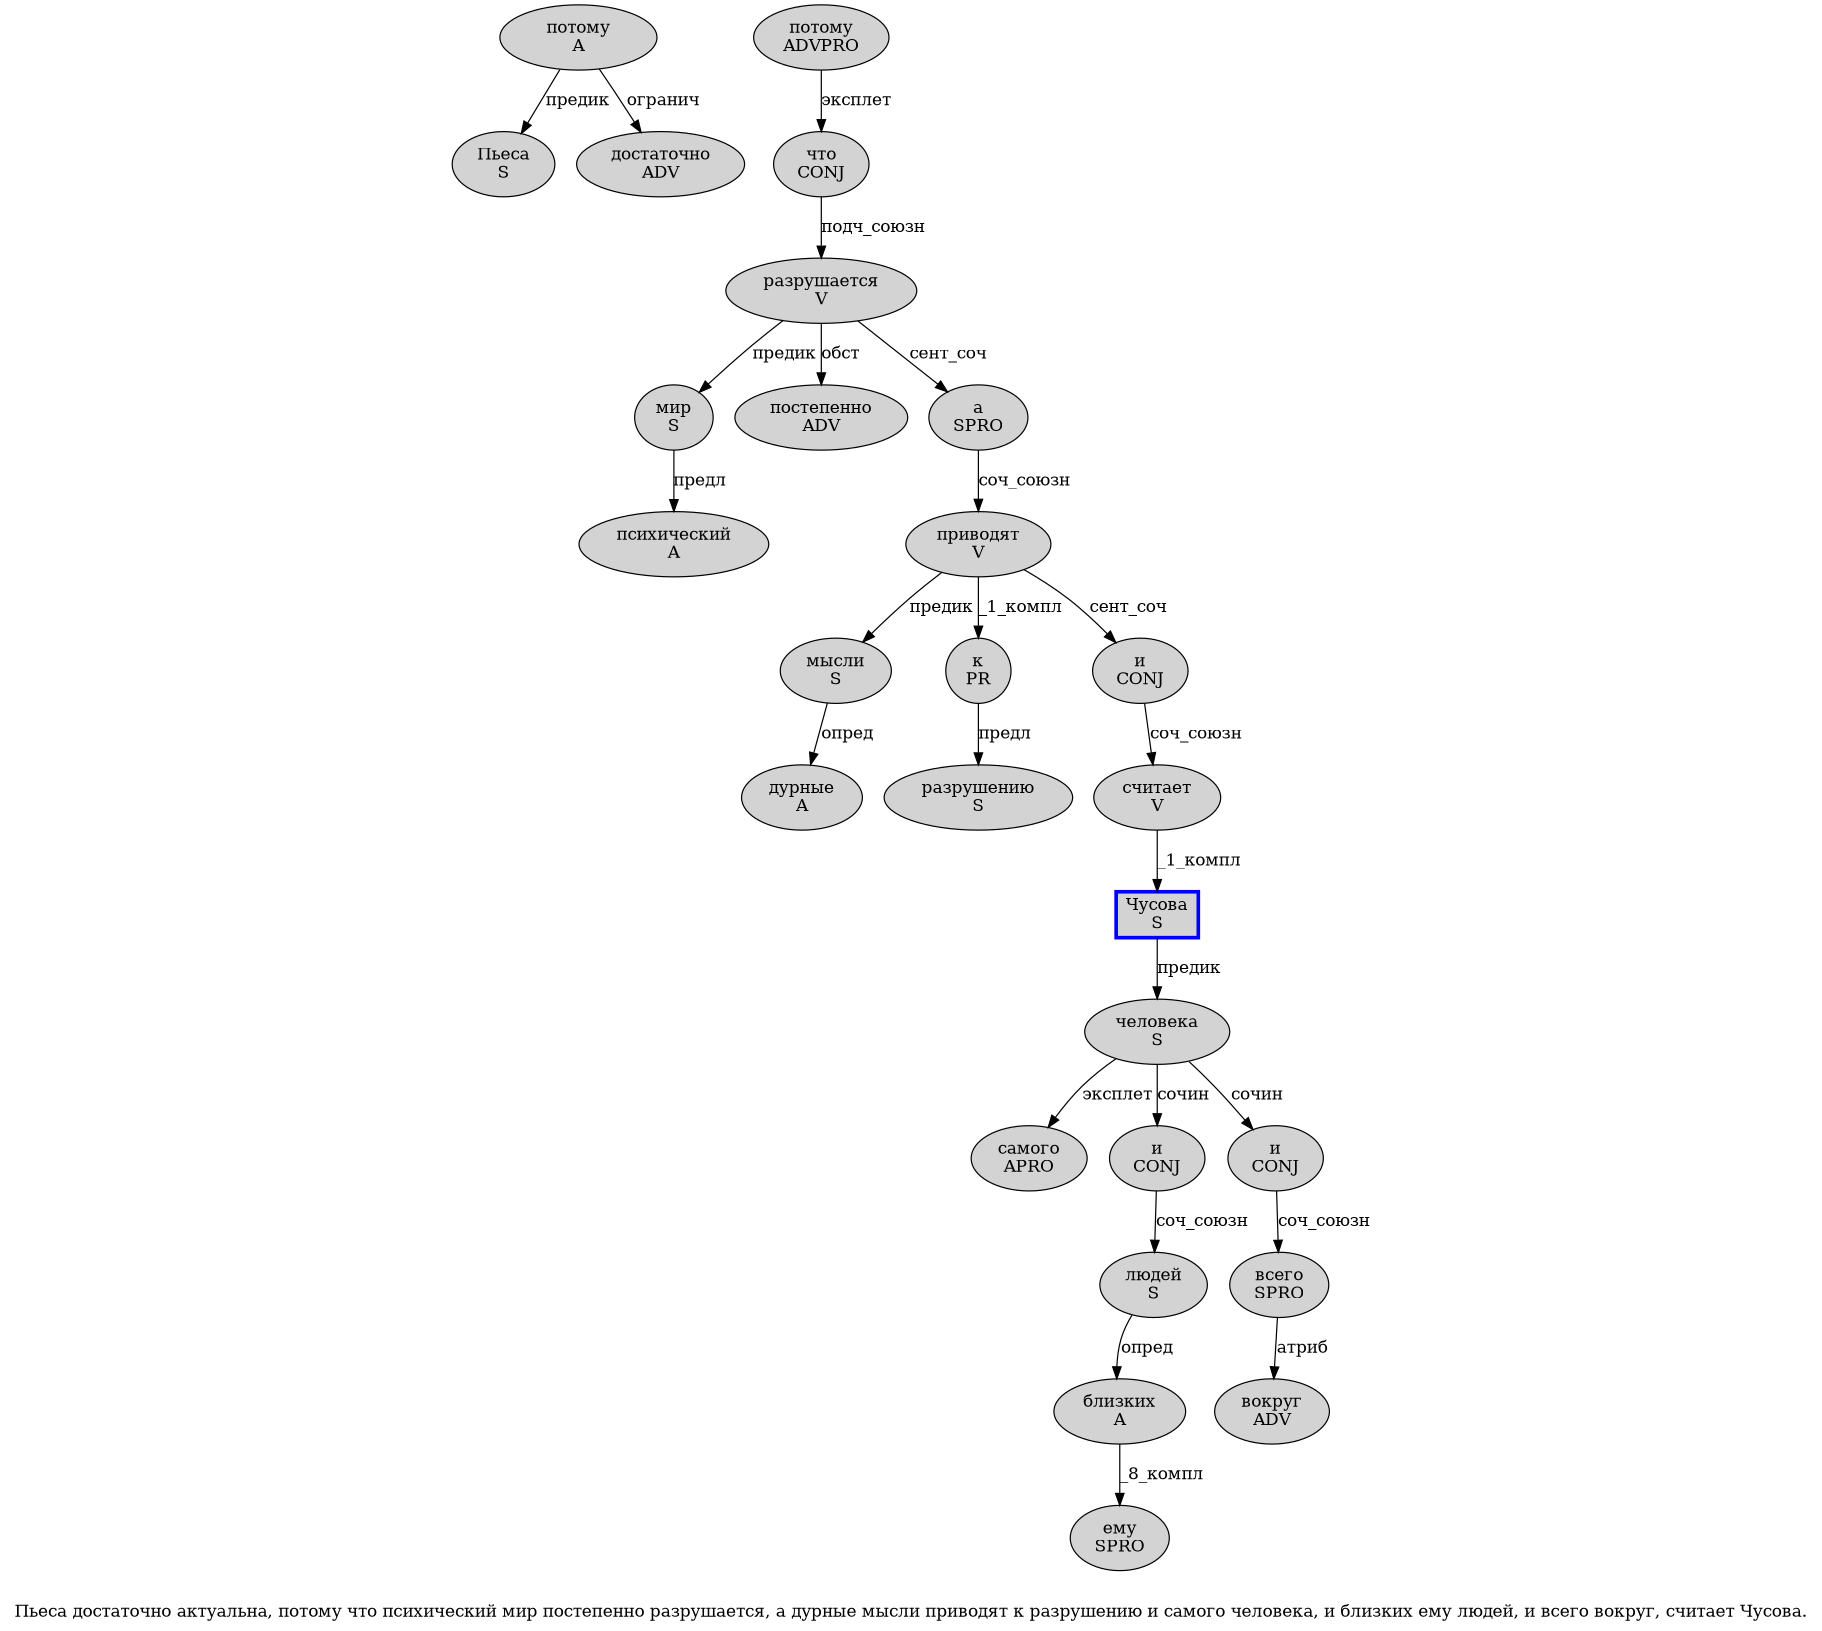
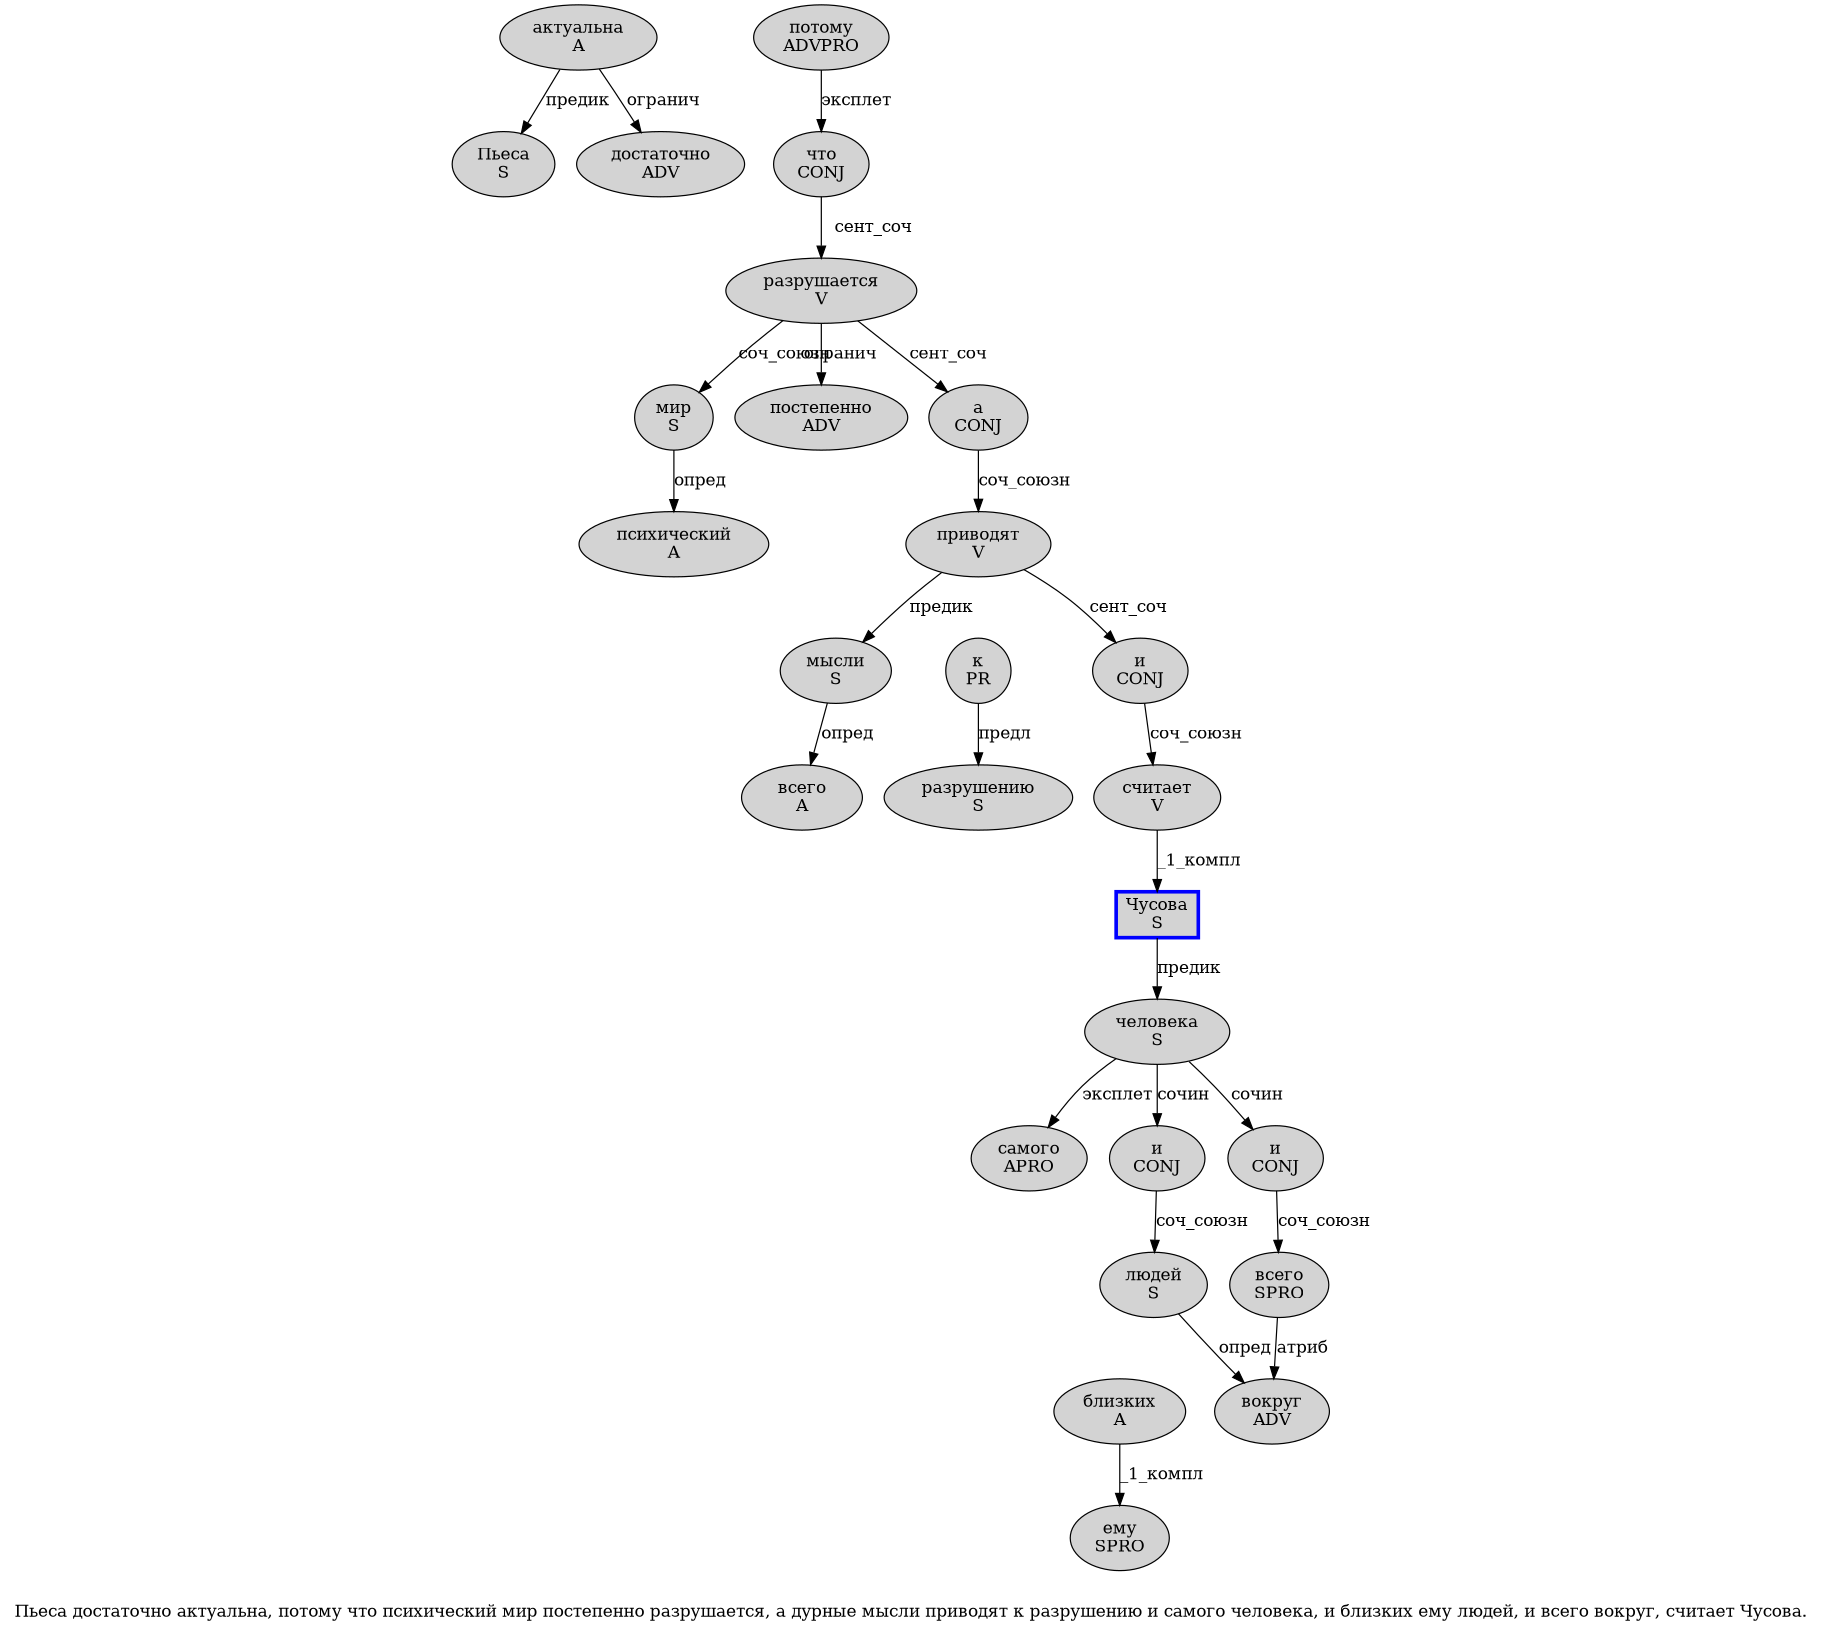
node "потому A": label "потому A" -> "актуальна A"
edge "что CONJ" -> "разрушается V": label "подч_союзн" -> "сент_соч"
edge "разрушается V" -> "мир S": label "предик" -> "соч_союзн"
edge "разрушается V" -> "постепенно ADV": label "обст" -> "огранич"
node "а SPRO": label "а SPRO" -> "а CONJ"
edge "мир S" -> "психический A": label "предл" -> "опред"
edge "приводят V" -> "к PR": removed, label "_1_компл"
node "дурные A": label "дурные A" -> "всего A"
edge "людей S" -> "близких A": now "людей S" -> "вокруг ADV"
edge "близких A" -> "ему SPRO": label "_8_компл" -> "_1_компл"
